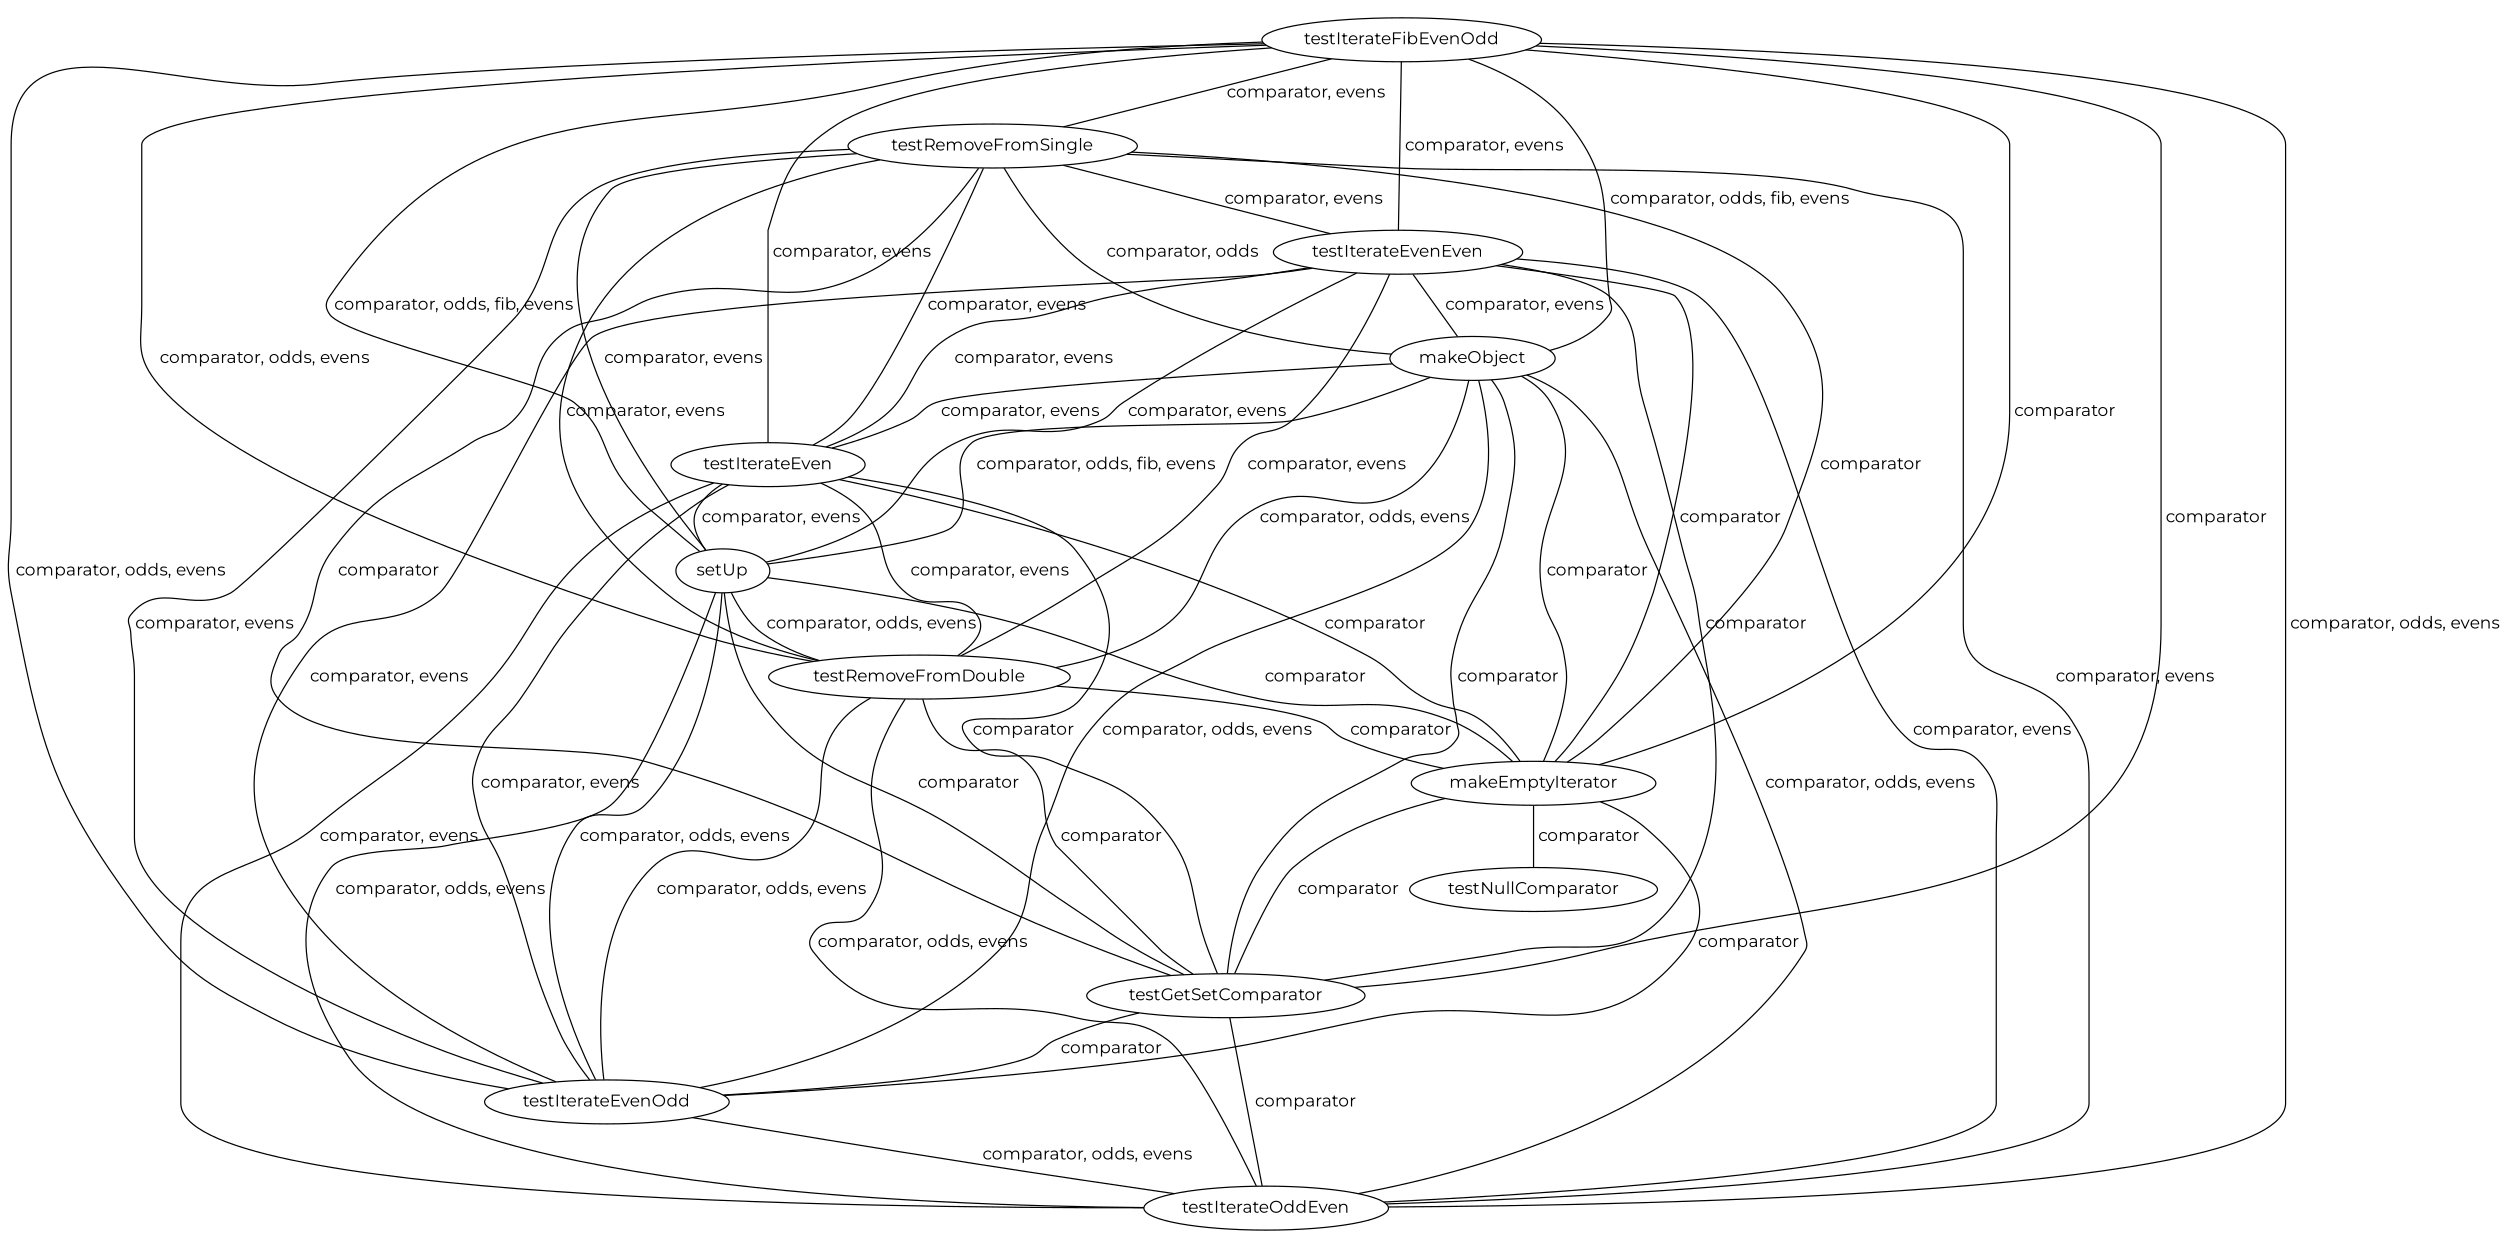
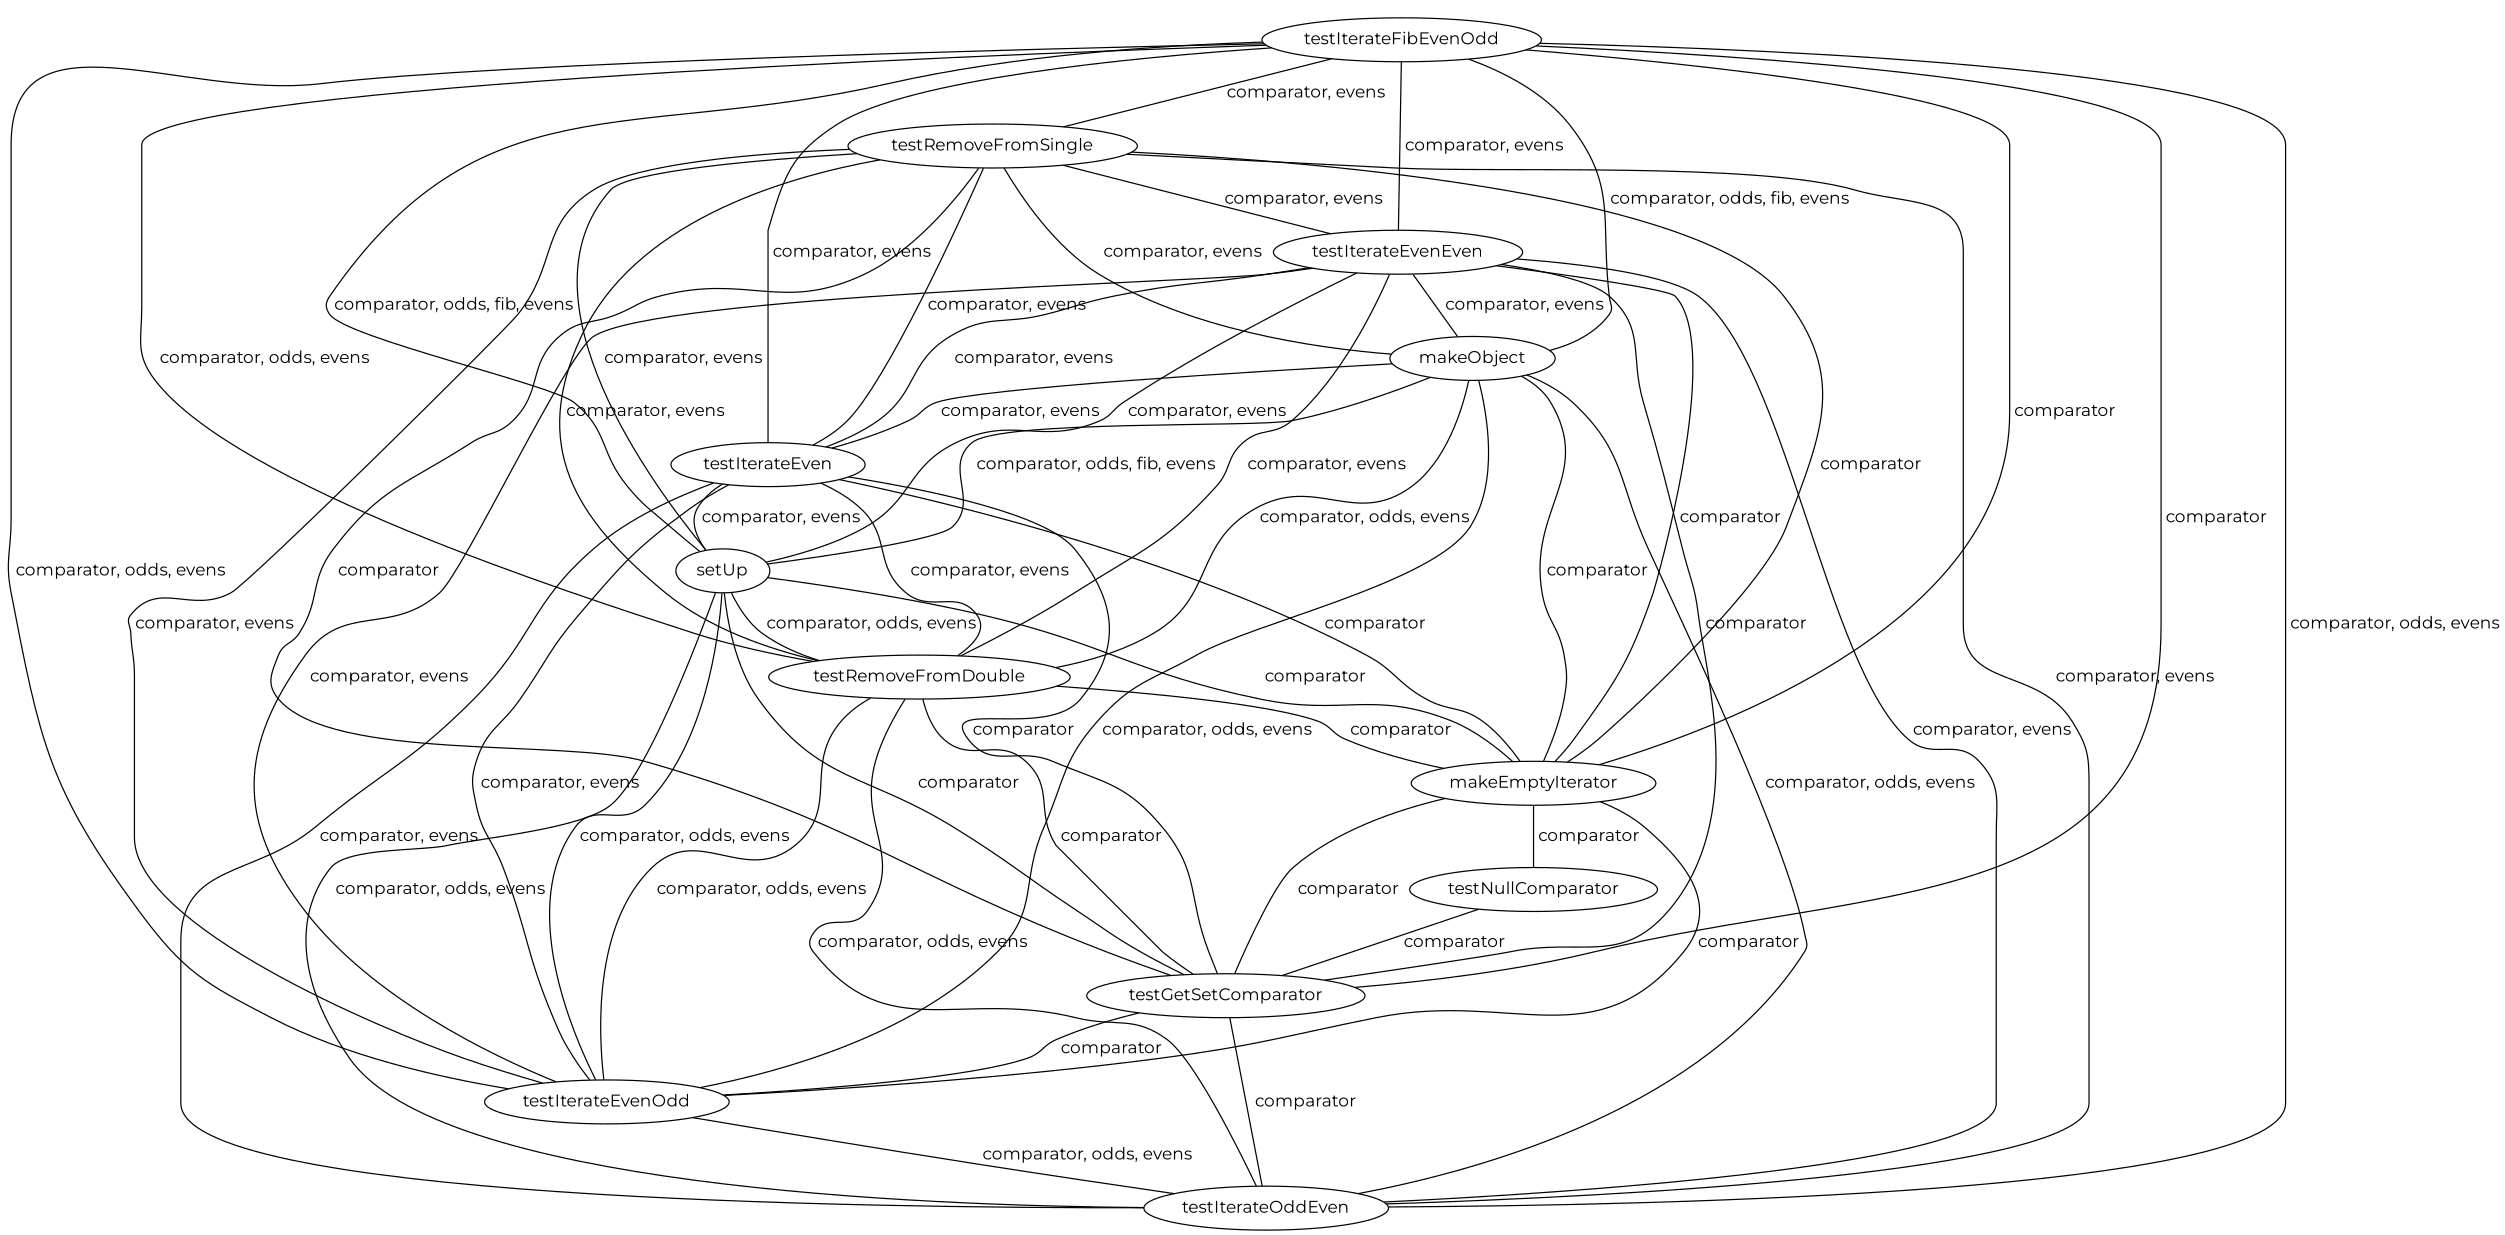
edge "testRemoveFromSingle" -- "makeObject": label " comparator, odds" -> " comparator, evens"
edge "makeObject" -- "testGetSetComparator": now "testNullComparator" -- "testGetSetComparator"
